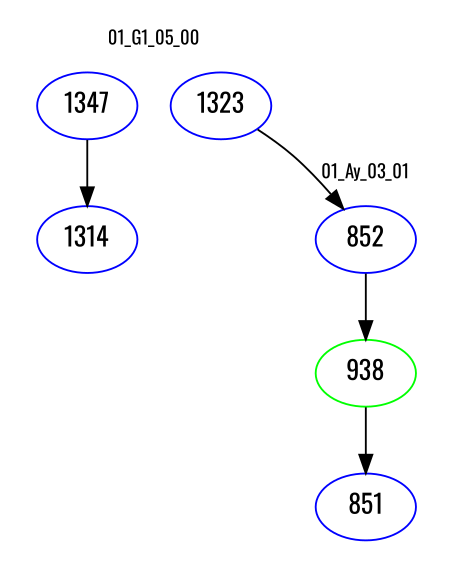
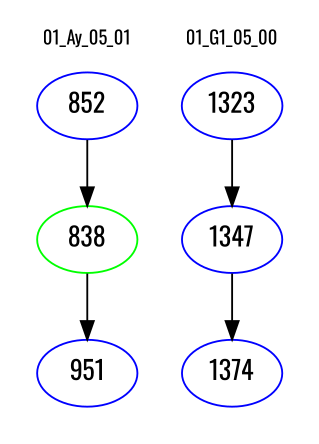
edge "1323" -> "852": now "1323" -> "1347"
cluster "01_Ay_03_01": label "01_Ay_03_01" -> "01_Ay_05_01"
node "1314": label "1314" -> "1374"
node "938": label "938" -> "838"
node "851": label "851" -> "951"
